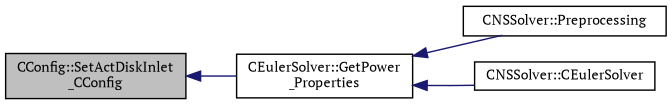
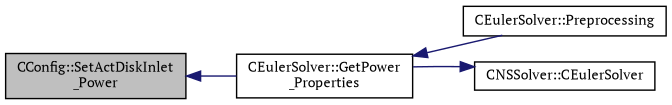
node "CNSSolver::Preprocessing": label "CNSSolver::Preprocessing" -> "CEulerSolver::Preprocessing"
node "CConfig::SetActDiskInlet _CConfig": label "CConfig::SetActDiskInlet _CConfig" -> "CConfig::SetActDiskInlet _Power"
edge "CNSSolver::CEulerSolver" -> "CEulerSolver::GetPower _Properties": reversed
